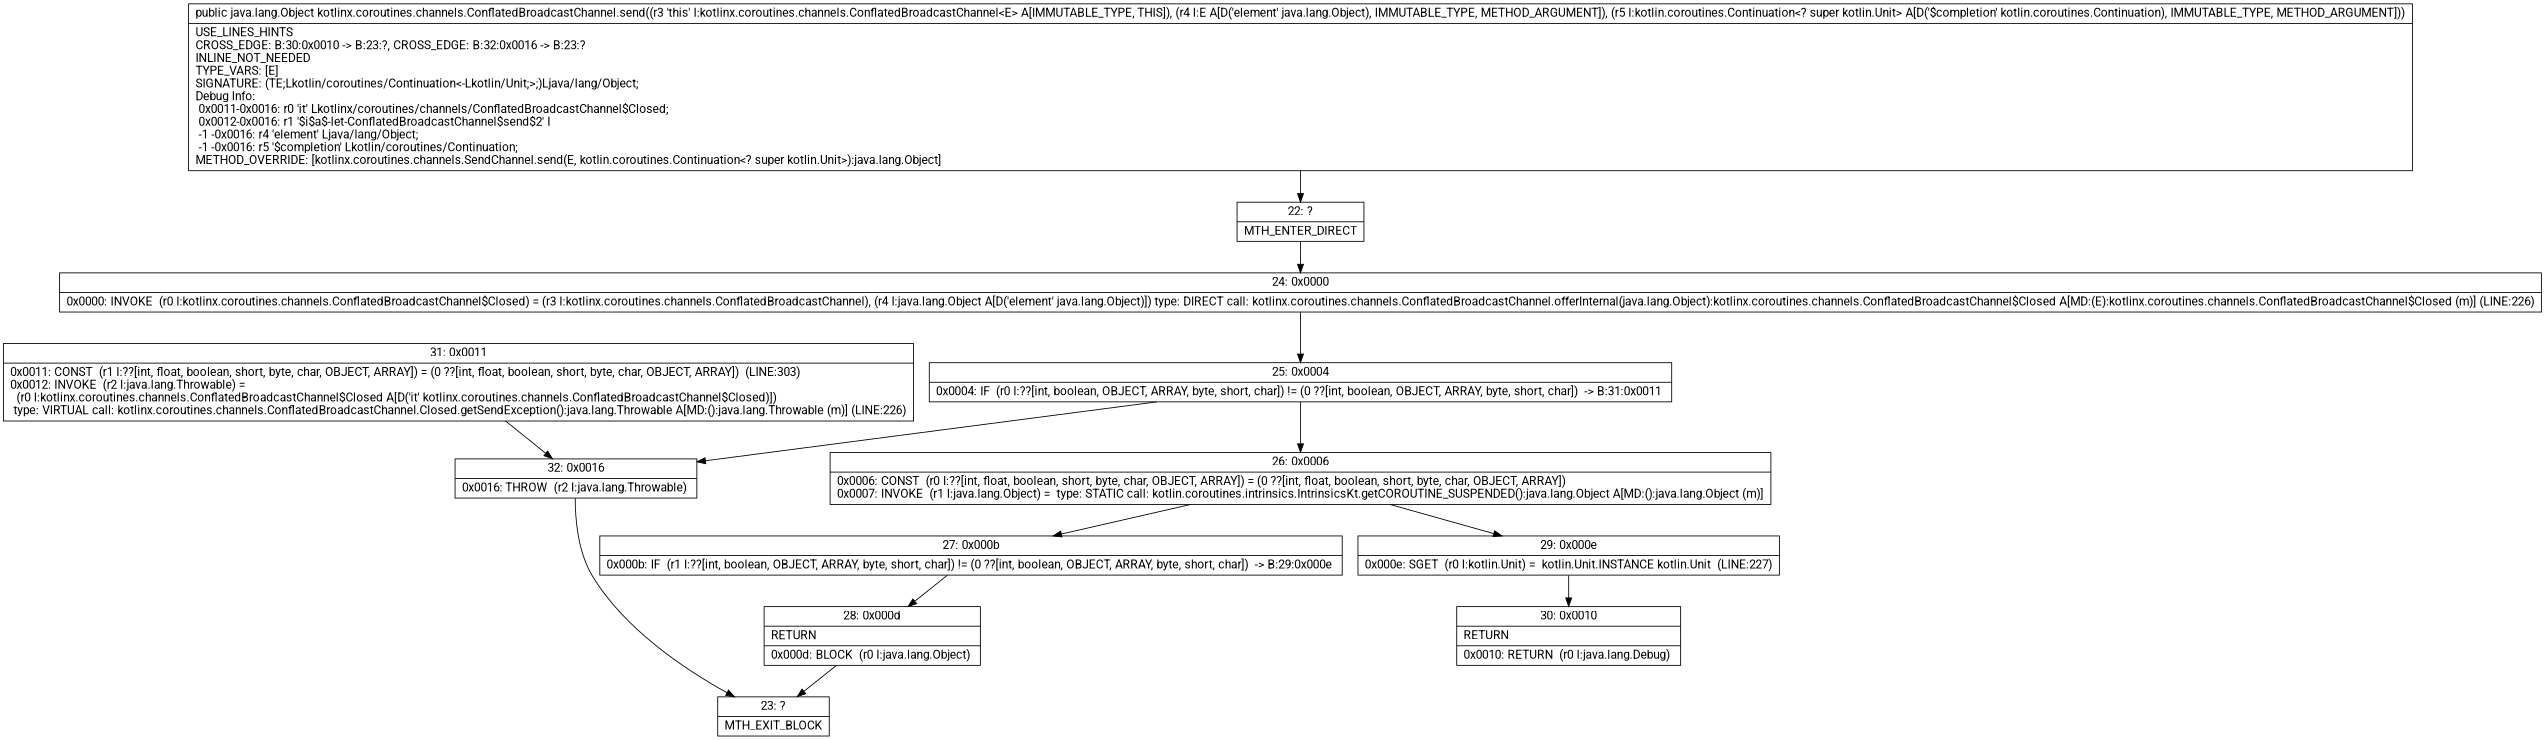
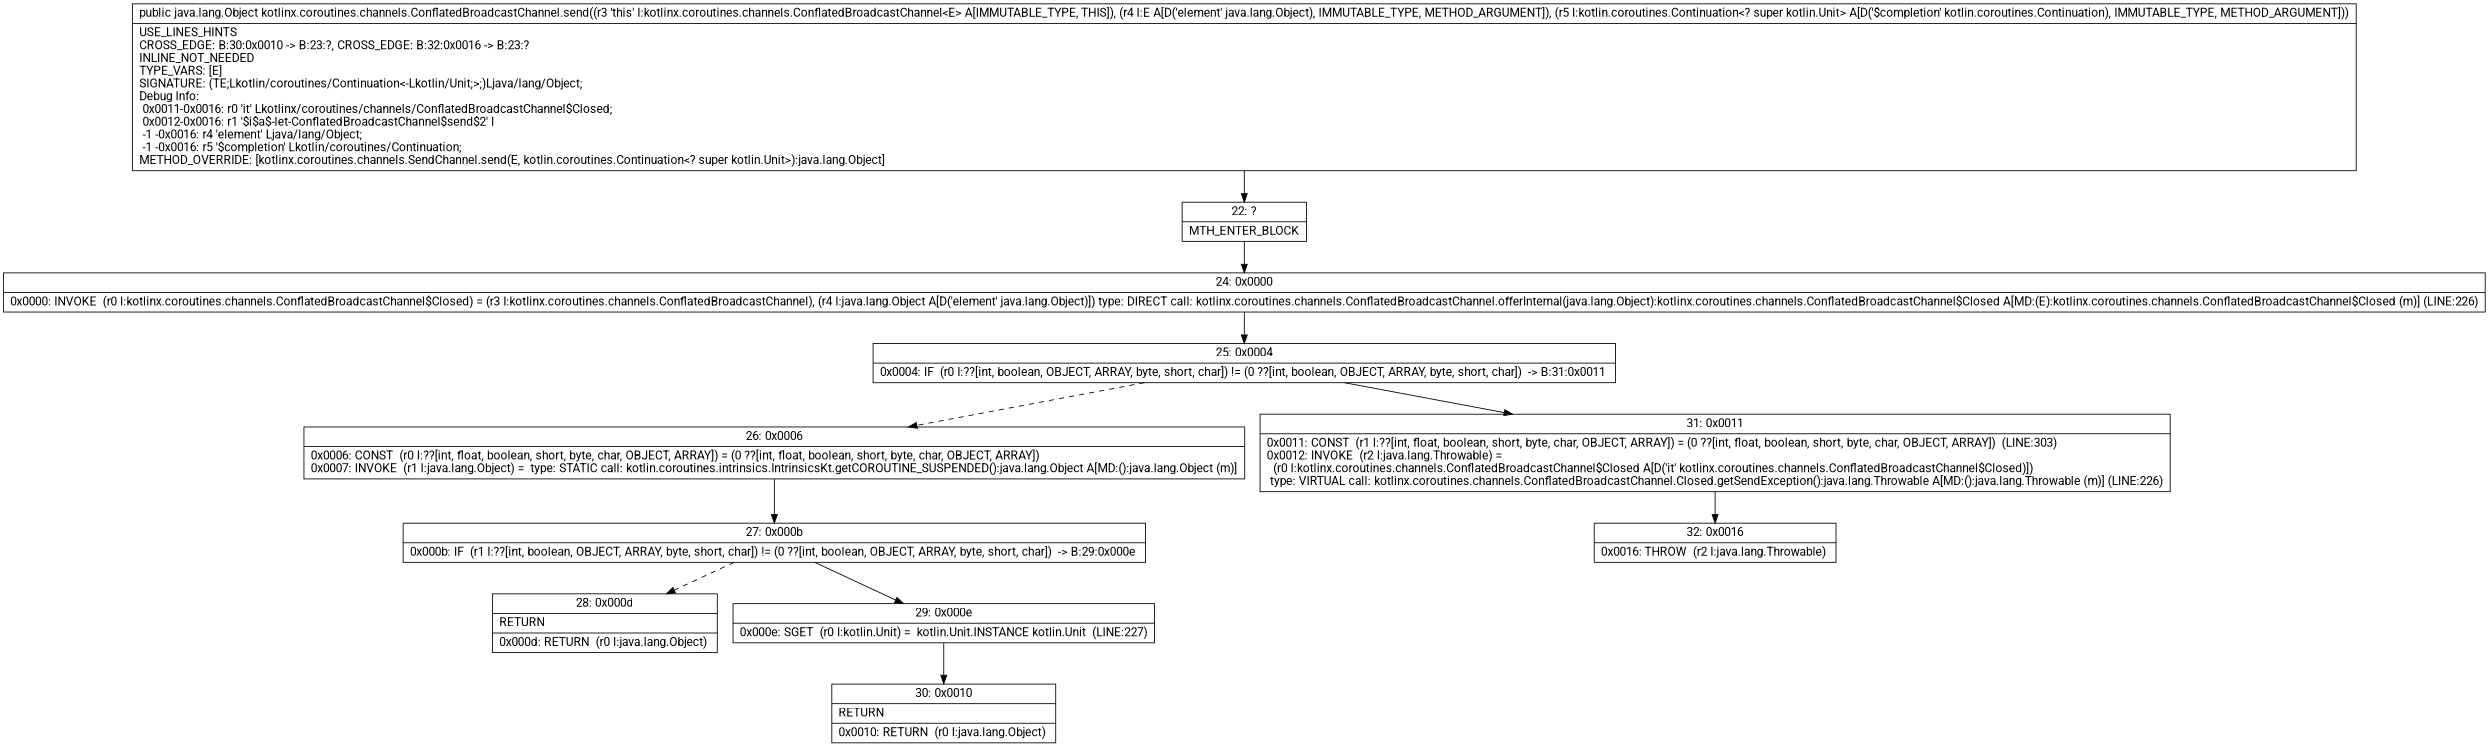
node "22: ?": text "MTH_ENTER_DIRECT" -> "MTH_ENTER_BLOCK"
edge "25: 0x0004" -> "26: 0x0006": style solid -> dashed
edge "25: 0x0004" -> "32: 0x0016": now "25: 0x0004" -> "31: 0x0011"
edge "26: 0x0006" -> "29: 0x000e": now "27: 0x000b" -> "29: 0x000e"
edge "27: 0x000b" -> "28: 0x000d": style solid -> dashed
node "28: 0x000d": text "0x000d: BLOCK  (r0 I:java.lang.Object)" -> "0x000d: RETURN  (r0 I:java.lang.Object)"
node "30: 0x0010": text "0x0010: RETURN  (r0 I:java.lang.Debug)" -> "0x0010: RETURN  (r0 I:java.lang.Object)"
node "23: ?": removed
